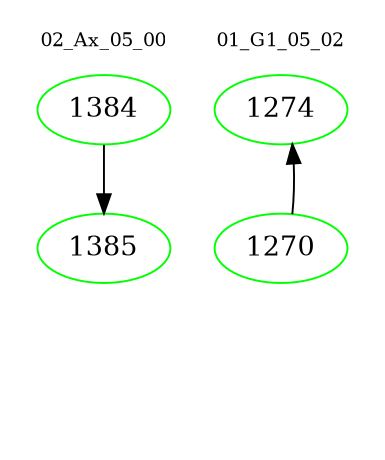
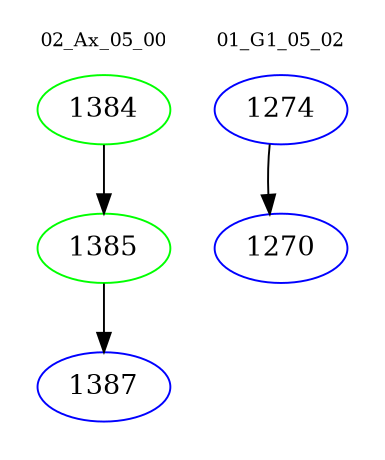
node "1274": color green -> blue
edge "1270" -> "1274": reversed
node "1270": color green -> blue
node "1387": added
